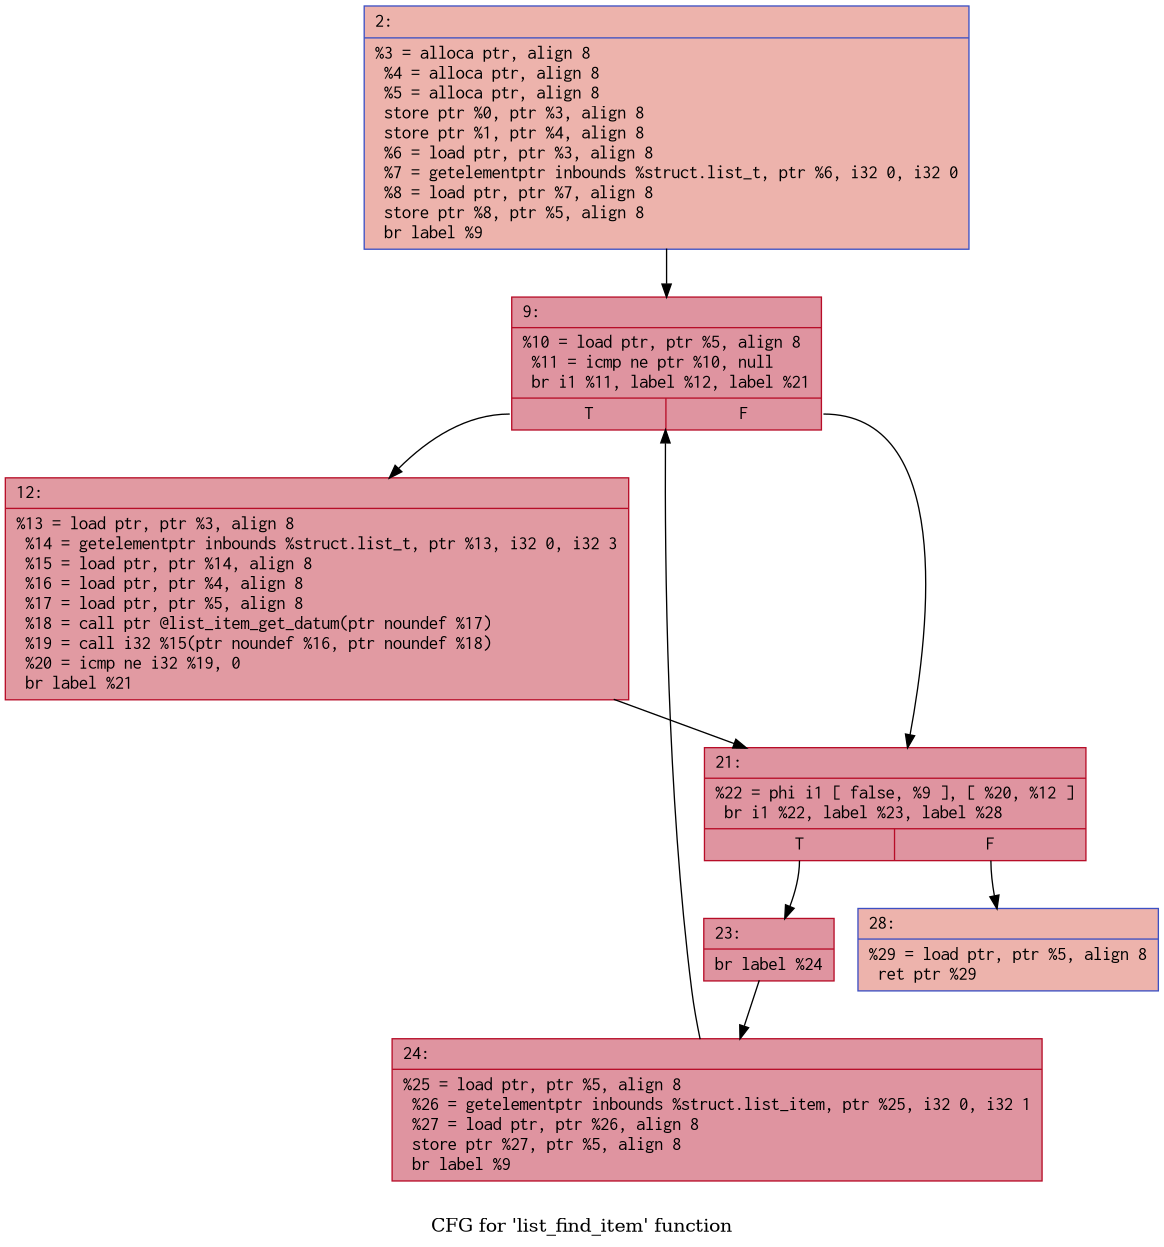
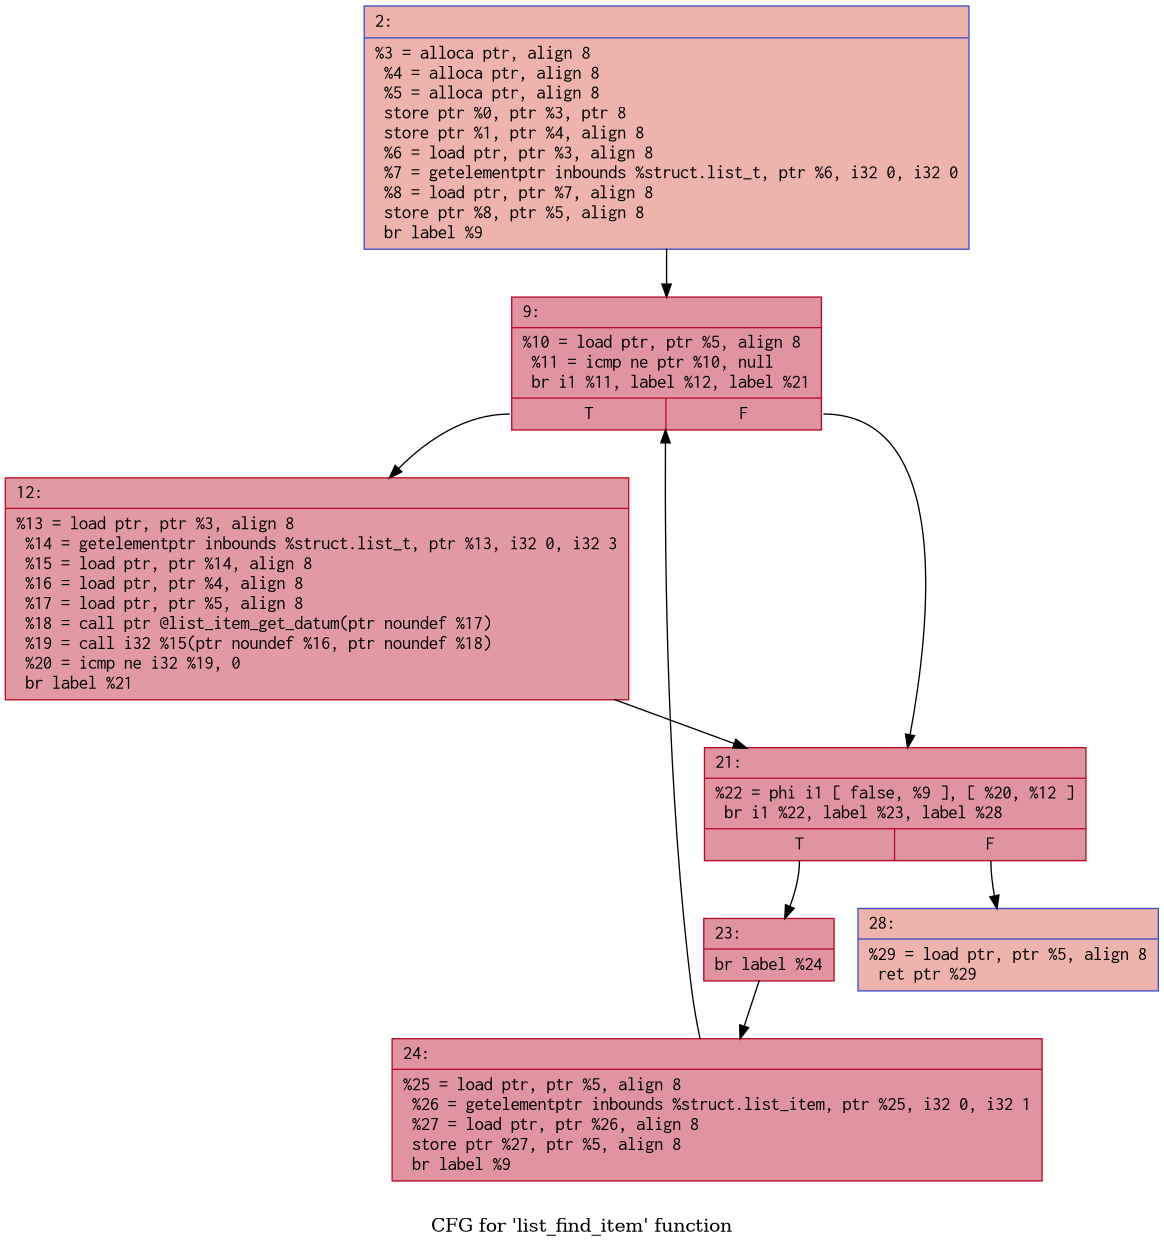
node "2:": text "store ptr %0, ptr %3, align 8" -> "store ptr %0, ptr %3, ptr 8"
